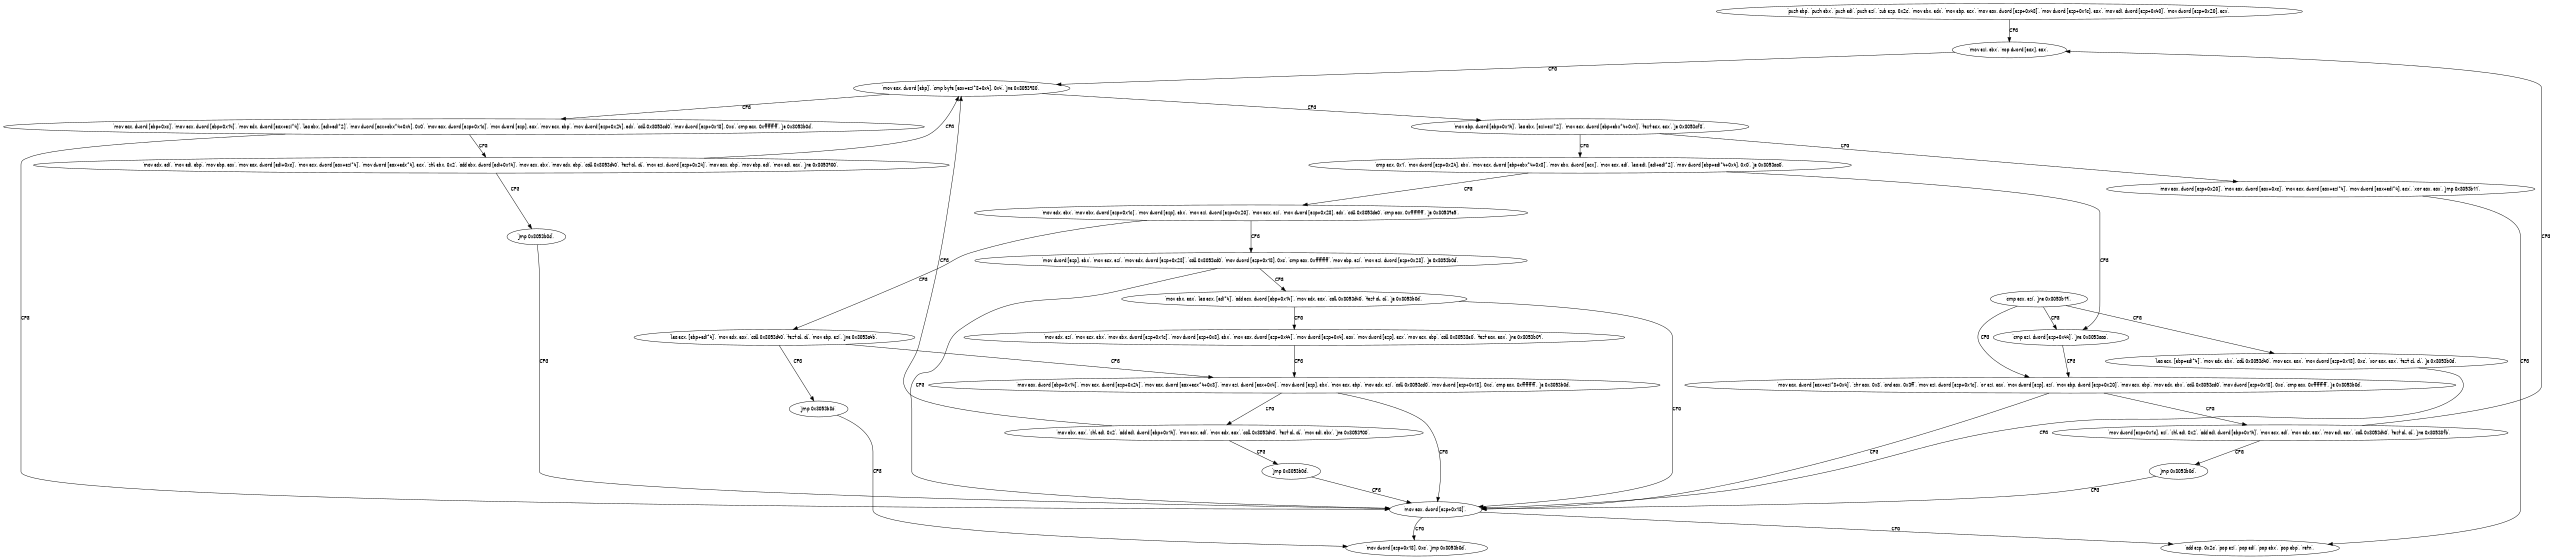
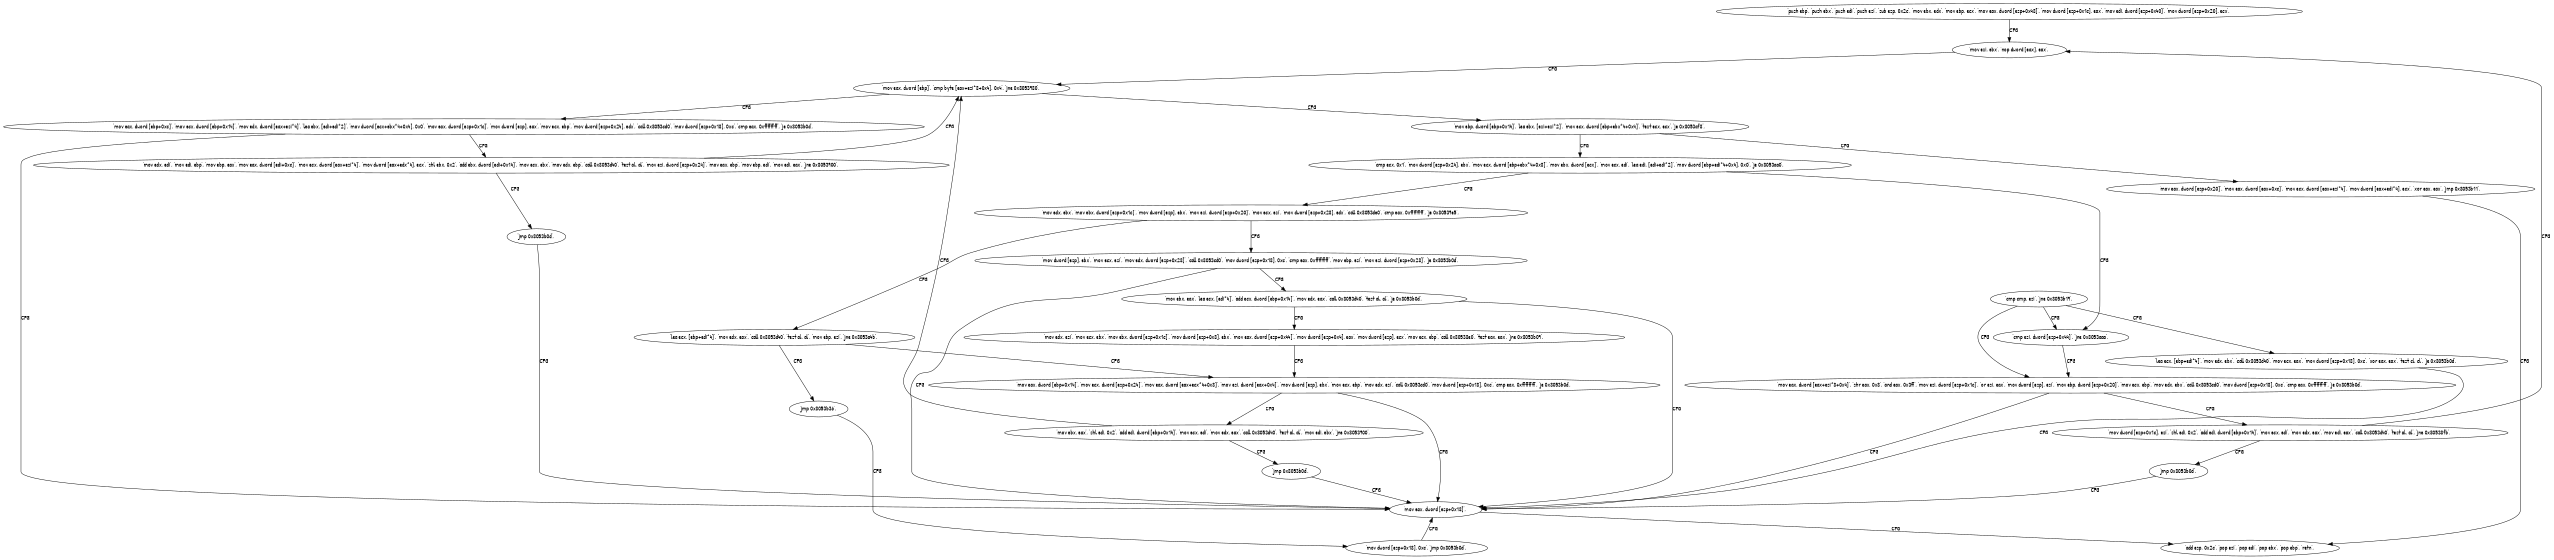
node "'cmp ecx, esi', 'jne 0x8053b19',": label "'cmp ecx, esi', 'jne 0x8053b19'," -> "'cmp cmp, esi', 'jne 0x8053b19',"
node "'jmp 0x8053b86',": label "'jmp 0x8053b86'," -> "'jmp 0x8053b36',"
edge "'mov eax, dword [esp+0x18]'," -> "'mov dword [esp+0x18], 0xc', 'jmp 0x8053b0d',": reversed
